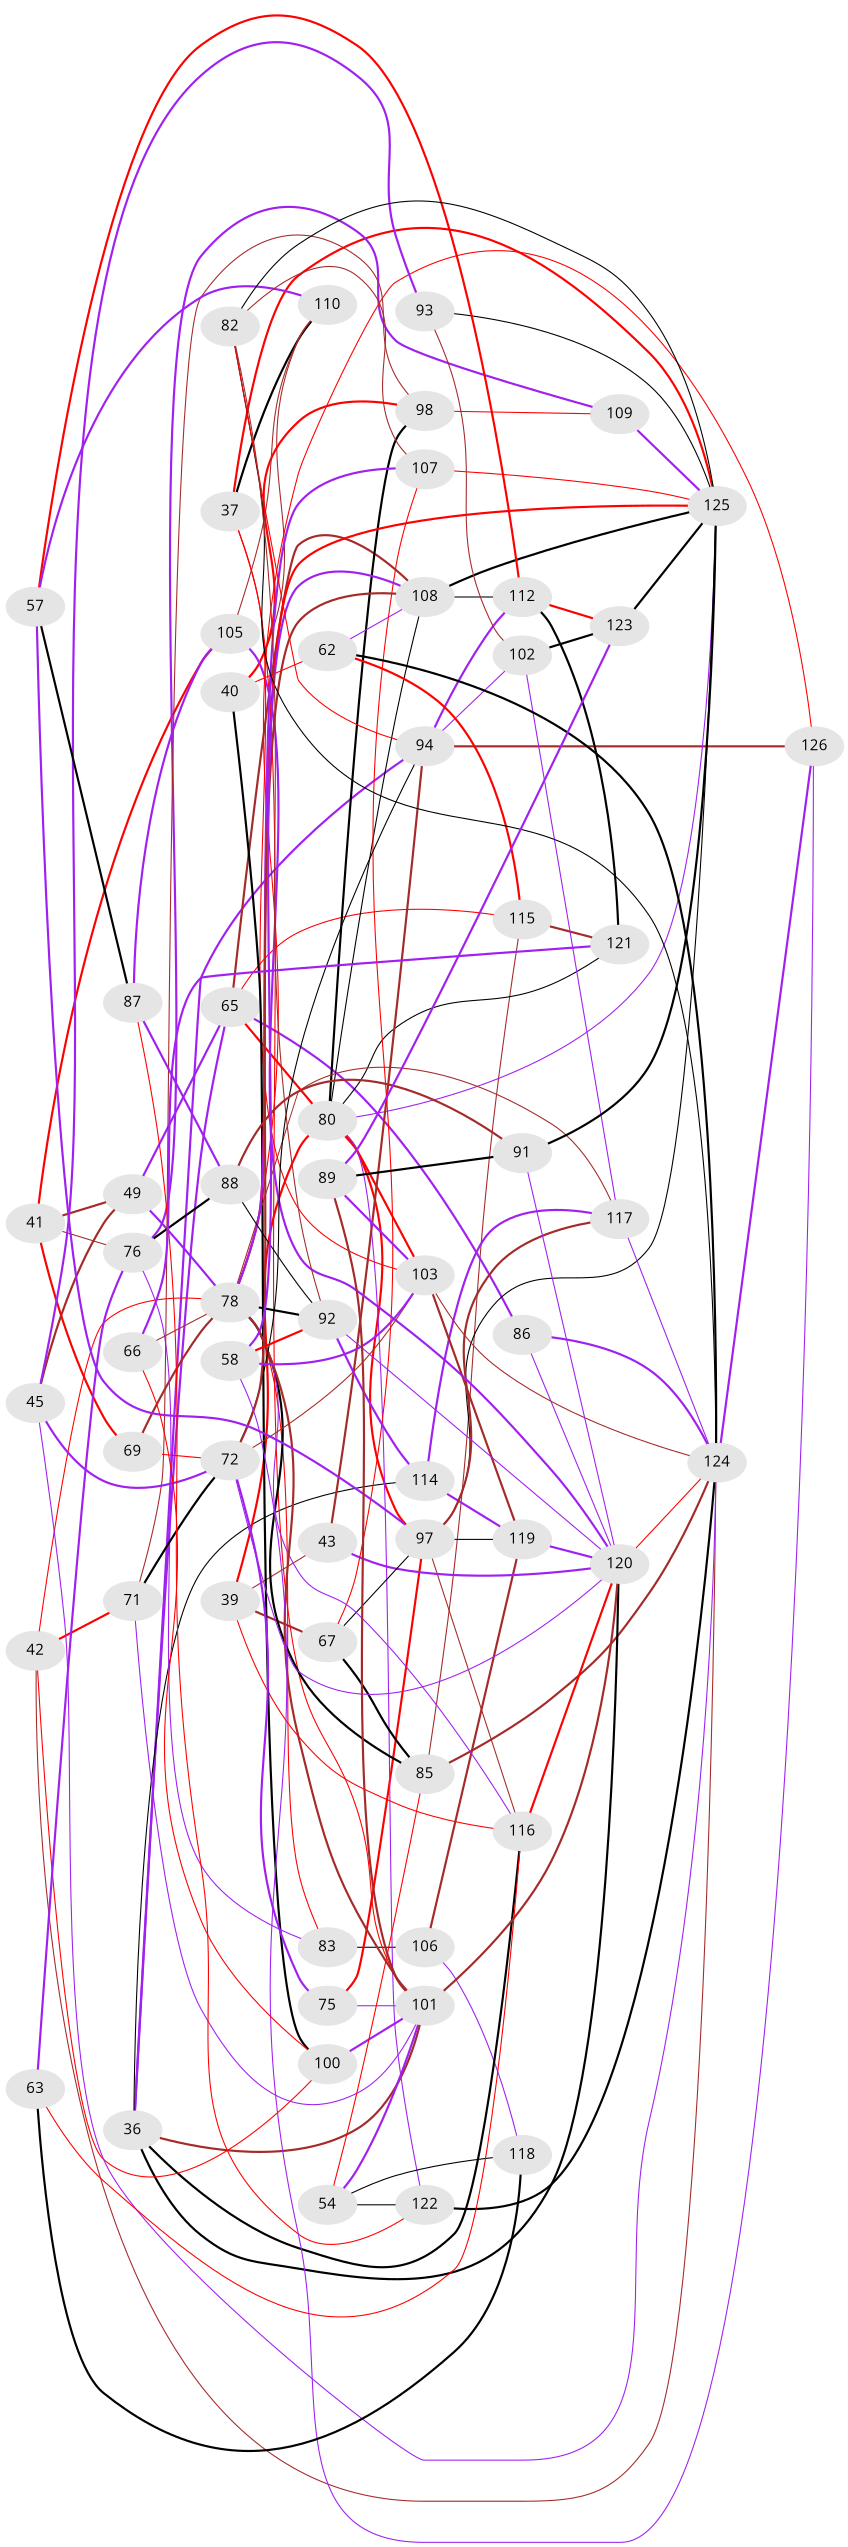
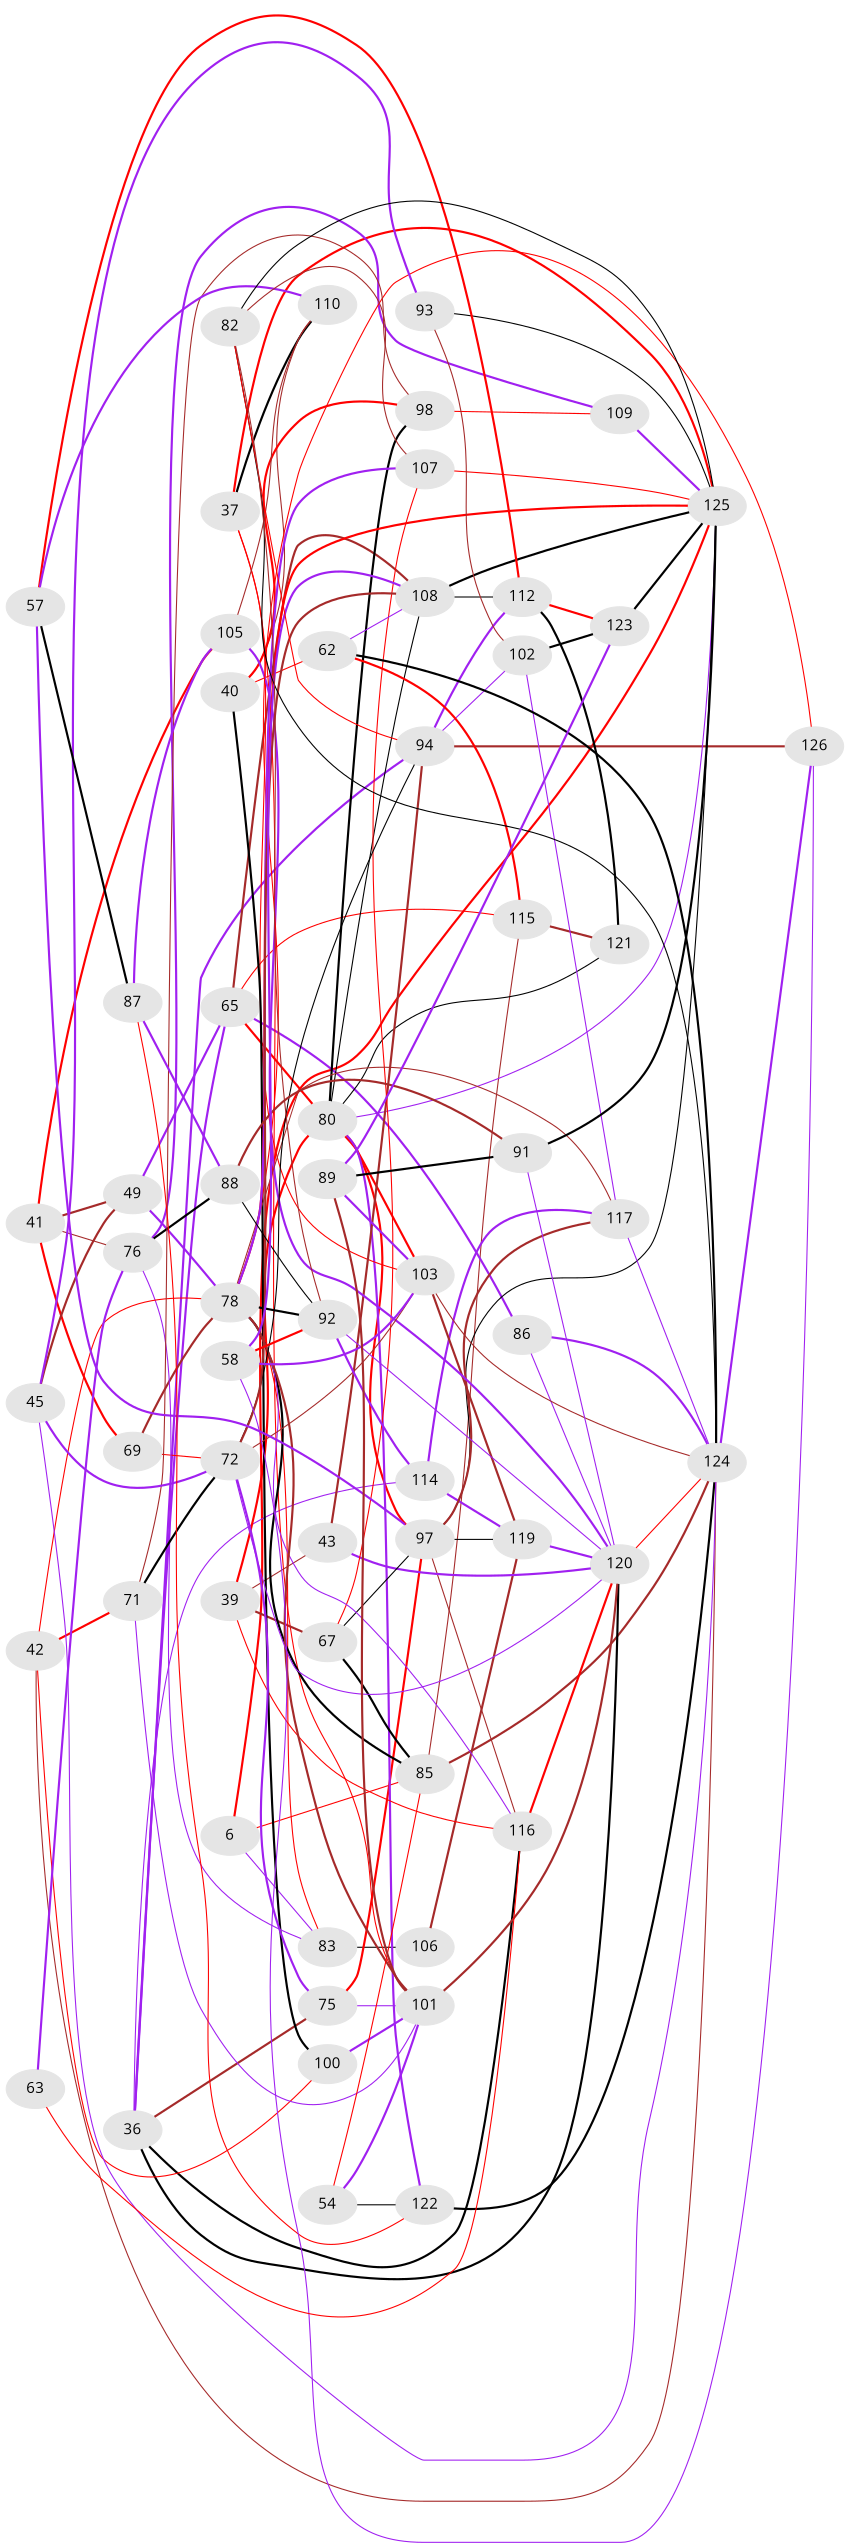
node "66": removed
edge "114" -- "36": color black -> purple
edge "80" -- "122": style solid -> bold
node "6": added
edge "101" -- "36": now "75" -- "36"
node "118": removed
